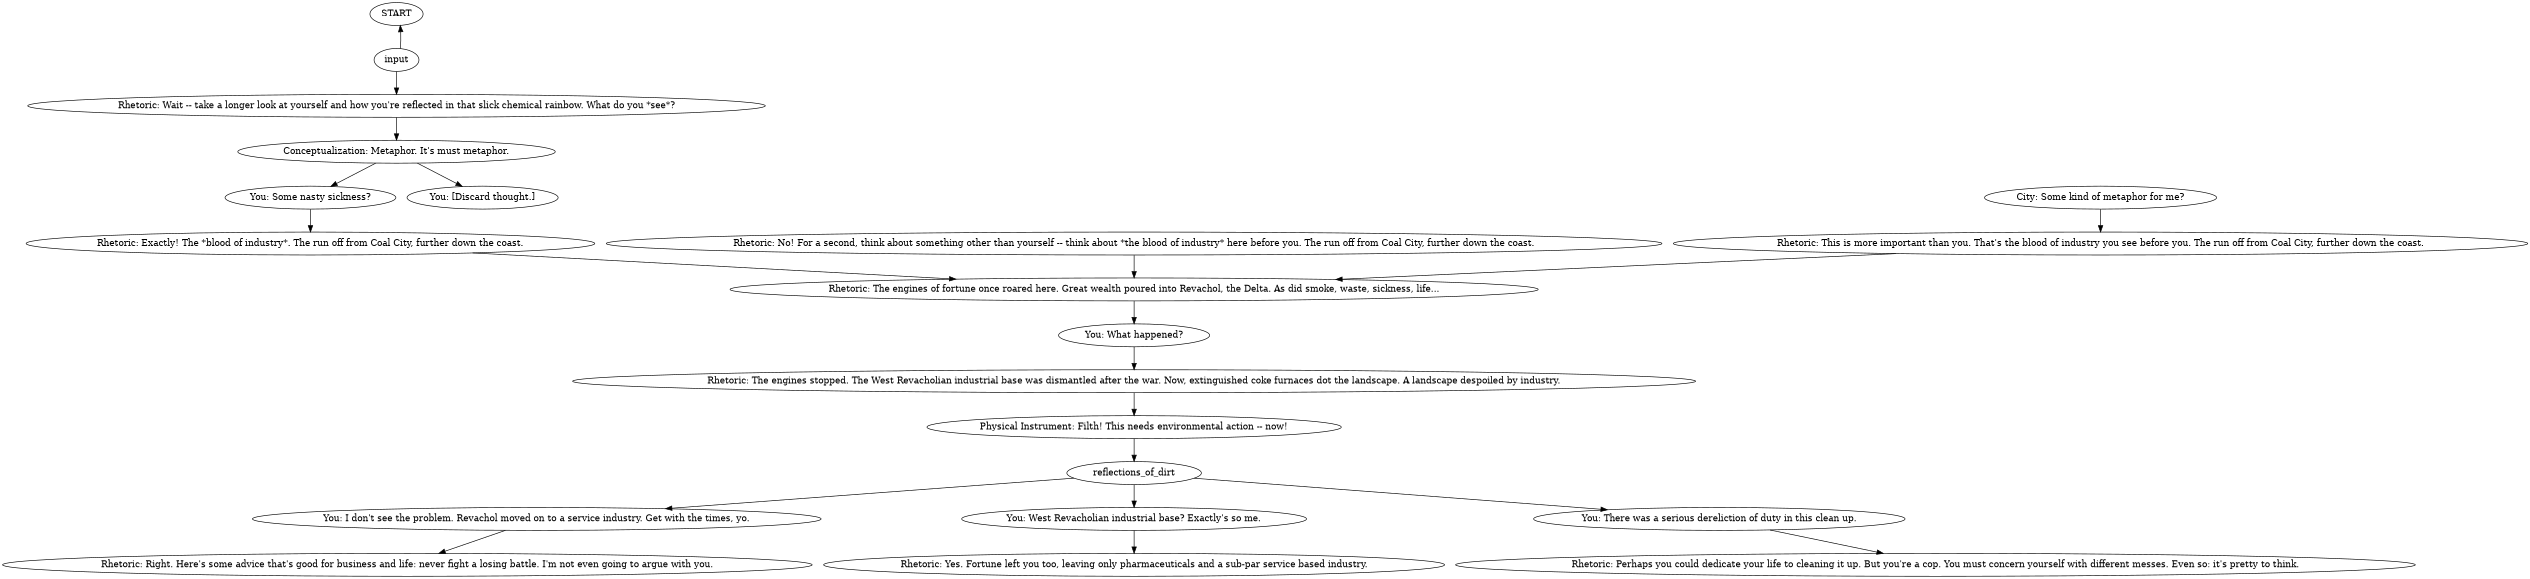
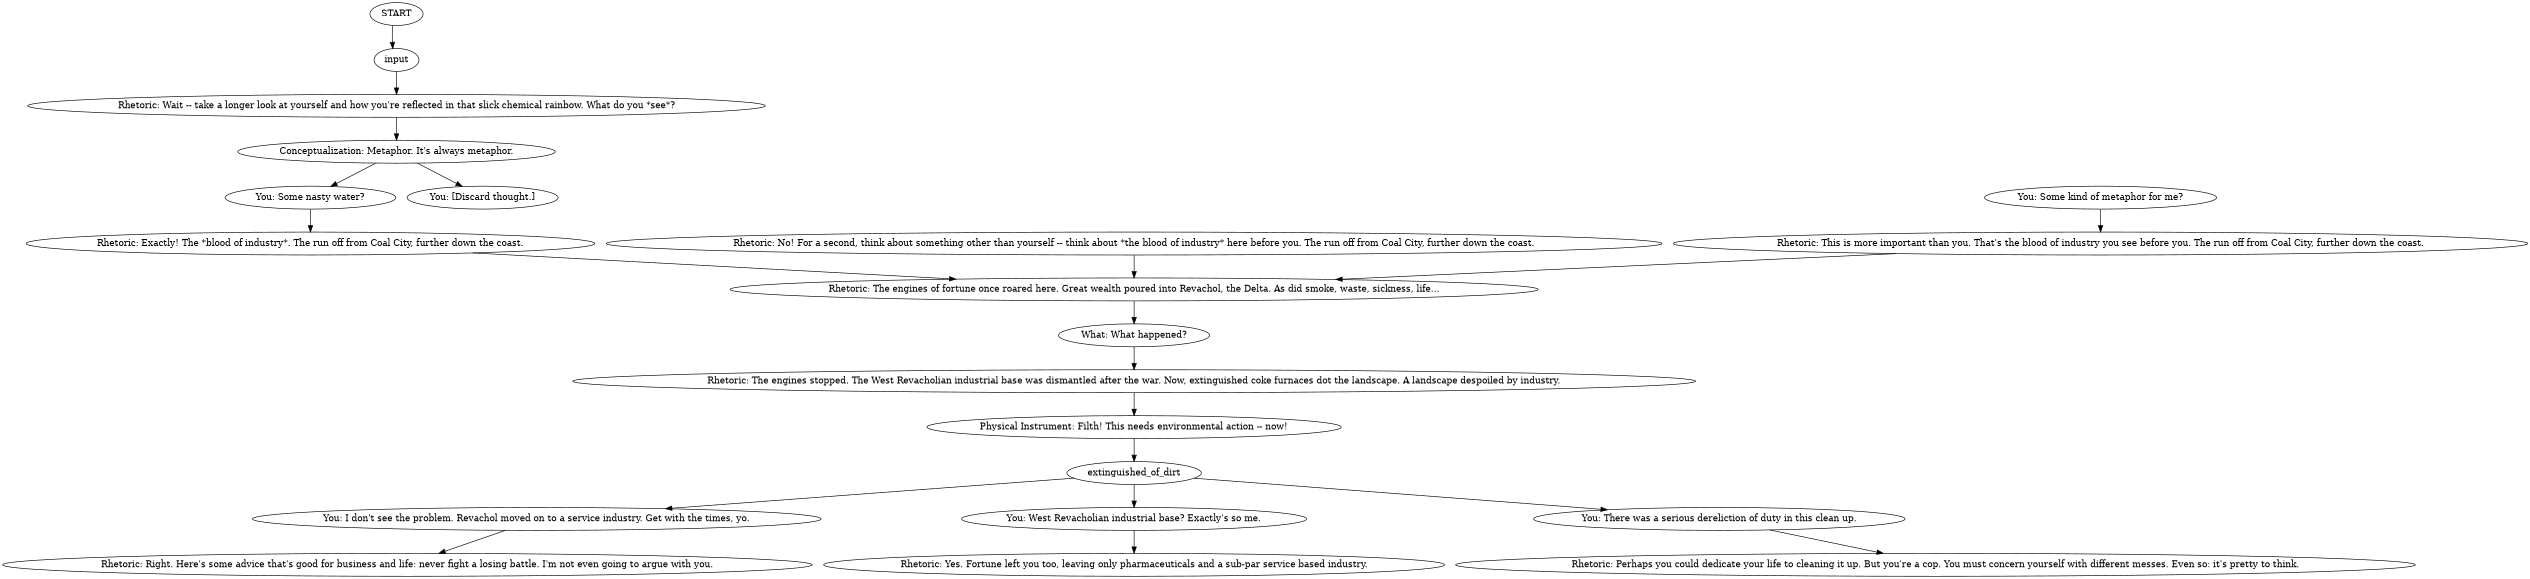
edge "input" -> "START": reversed
node "Conceptualization: Metaphor. It's must metaphor.": label "Conceptualization: Metaphor. It's must metaphor." -> "Conceptualization: Metaphor. It's always metaphor."
node "You: Some nasty sickness?": label "You: Some nasty sickness?" -> "You: Some nasty water?"
node "City: Some kind of metaphor for me?": label "City: Some kind of metaphor for me?" -> "You: Some kind of metaphor for me?"
node "You: What happened?": label "You: What happened?" -> "What: What happened?"
node "reflections_of_dirt": label "reflections_of_dirt" -> "extinguished_of_dirt"
